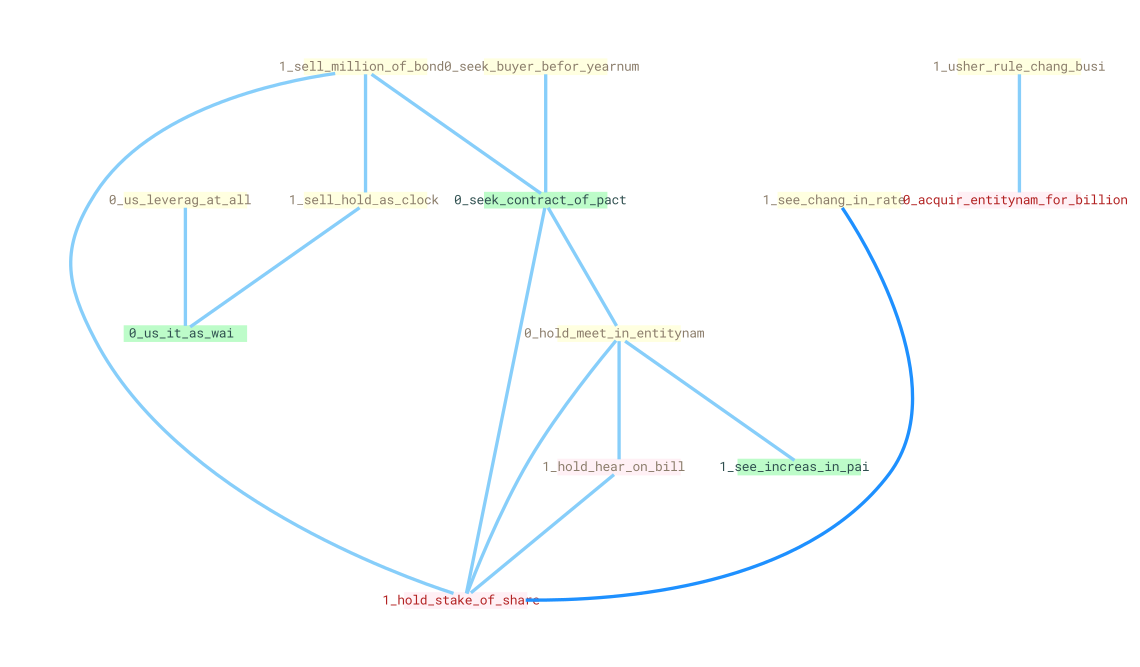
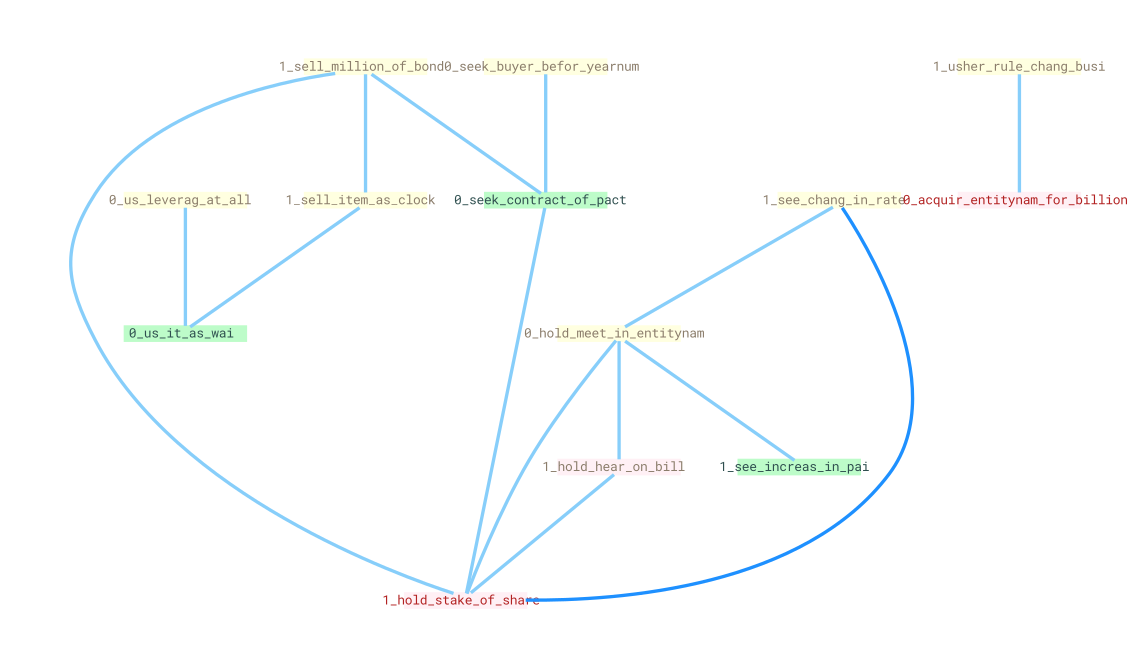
node "1_sell_hold_as_clock": label "1_sell_hold_as_clock" -> "1_sell_item_as_clock"
edge "0_seek_contract_of_pact" -- "0_hold_meet_in_entitynam": now "1_see_chang_in_rate" -- "0_hold_meet_in_entitynam"
